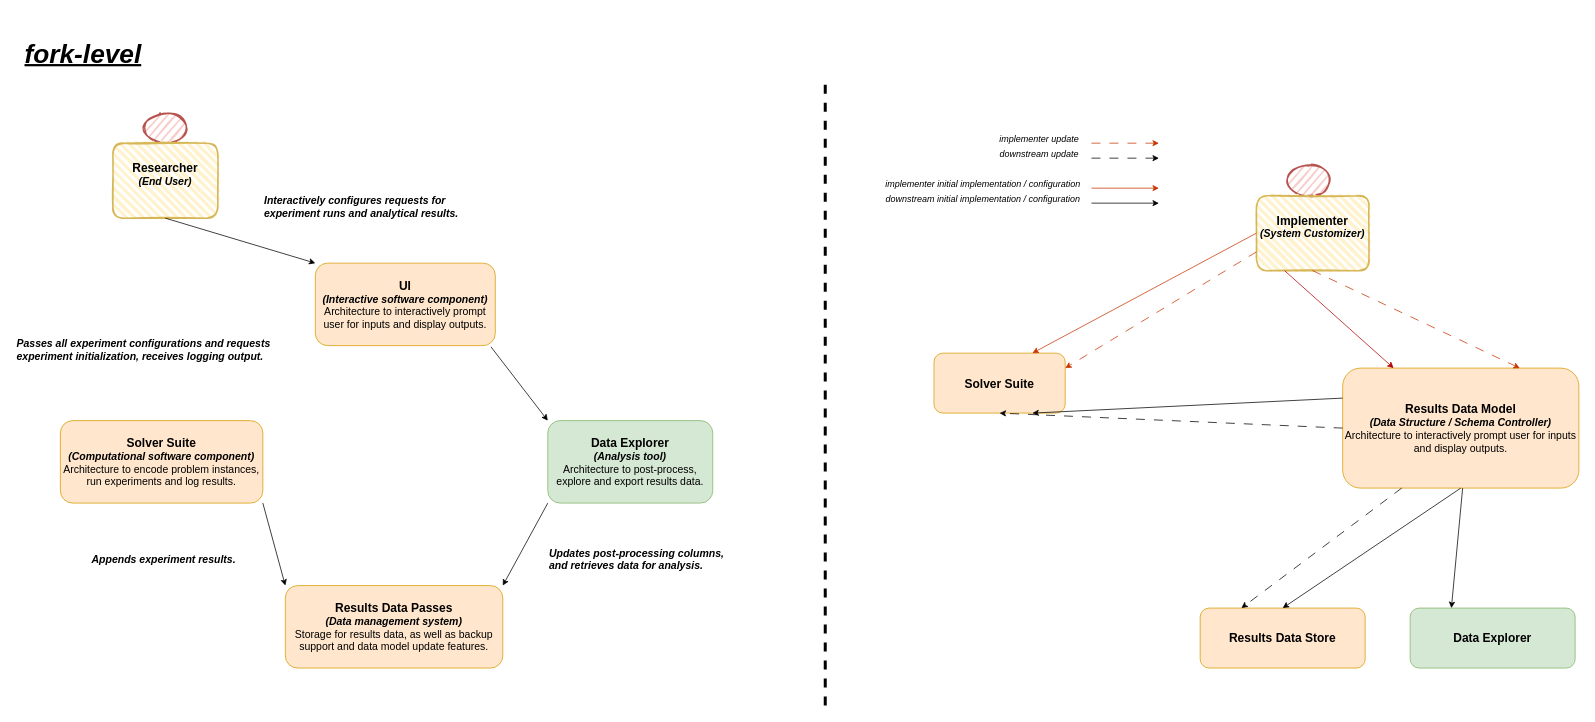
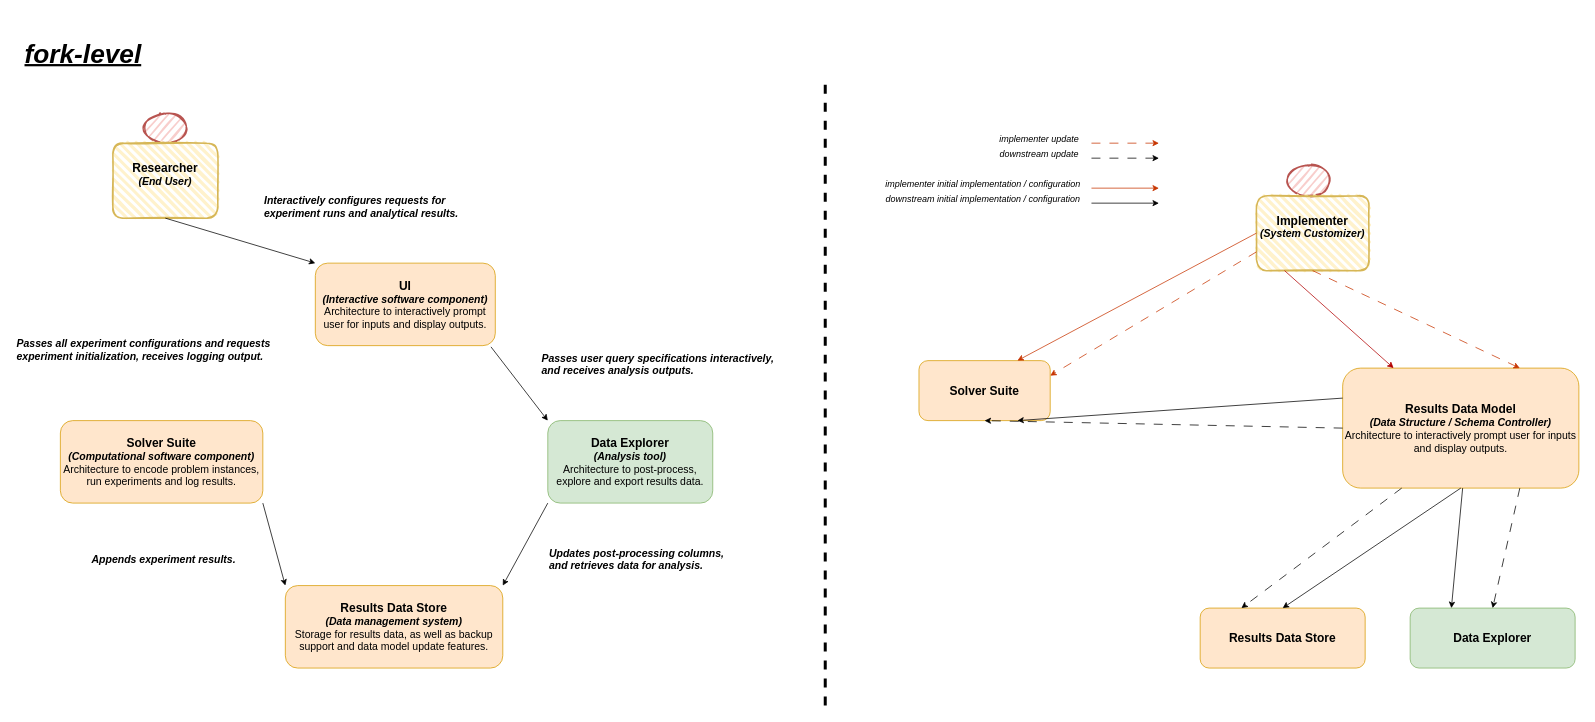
node "Passes user query specifications interactively, and receives analysis outputs.": added
node "Solver Suite": moved (1000, 383) -> (985, 390)
edge "Results Data Model (Data Structure / Schema Controller) Architecture to interactively prompt user for inputs and display outputs." -> "Data Explorer": added
node "Results Data Passes (Data management system) Storage for results data, as well as backup support and data model update features.": label "Results Data Passes (Data management system) Storage for results data, as well as backup support and data model update features." -> "Results Data Store (Data management system) Storage for results data, as well as backup support and data model update features."
